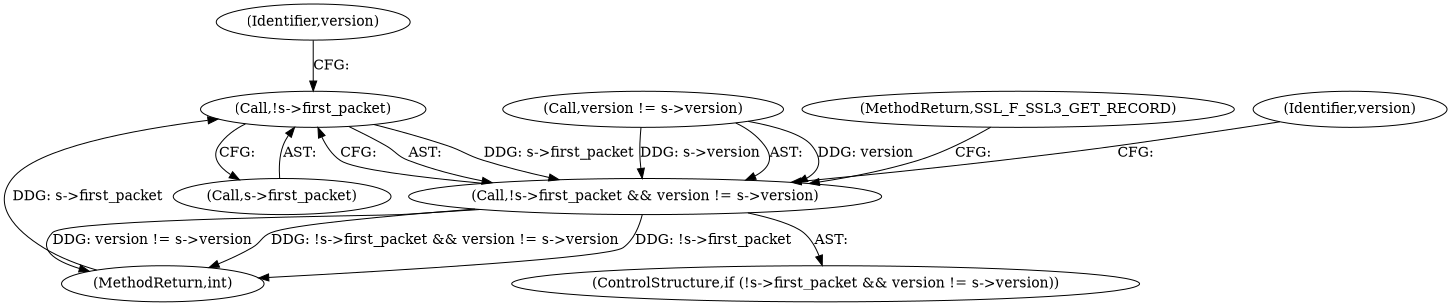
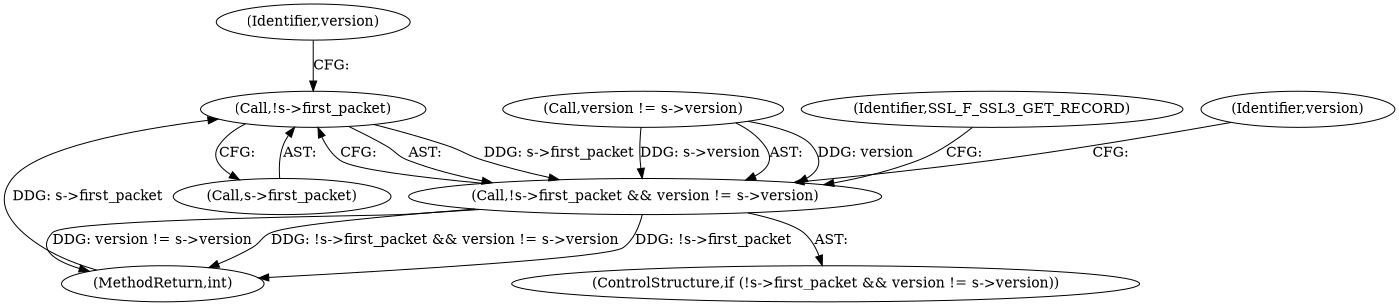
node "(MethodReturn,SSL_F_SSL3_GET_RECORD)": label "(MethodReturn,SSL_F_SSL3_GET_RECORD)" -> "(Identifier,SSL_F_SSL3_GET_RECORD)"
